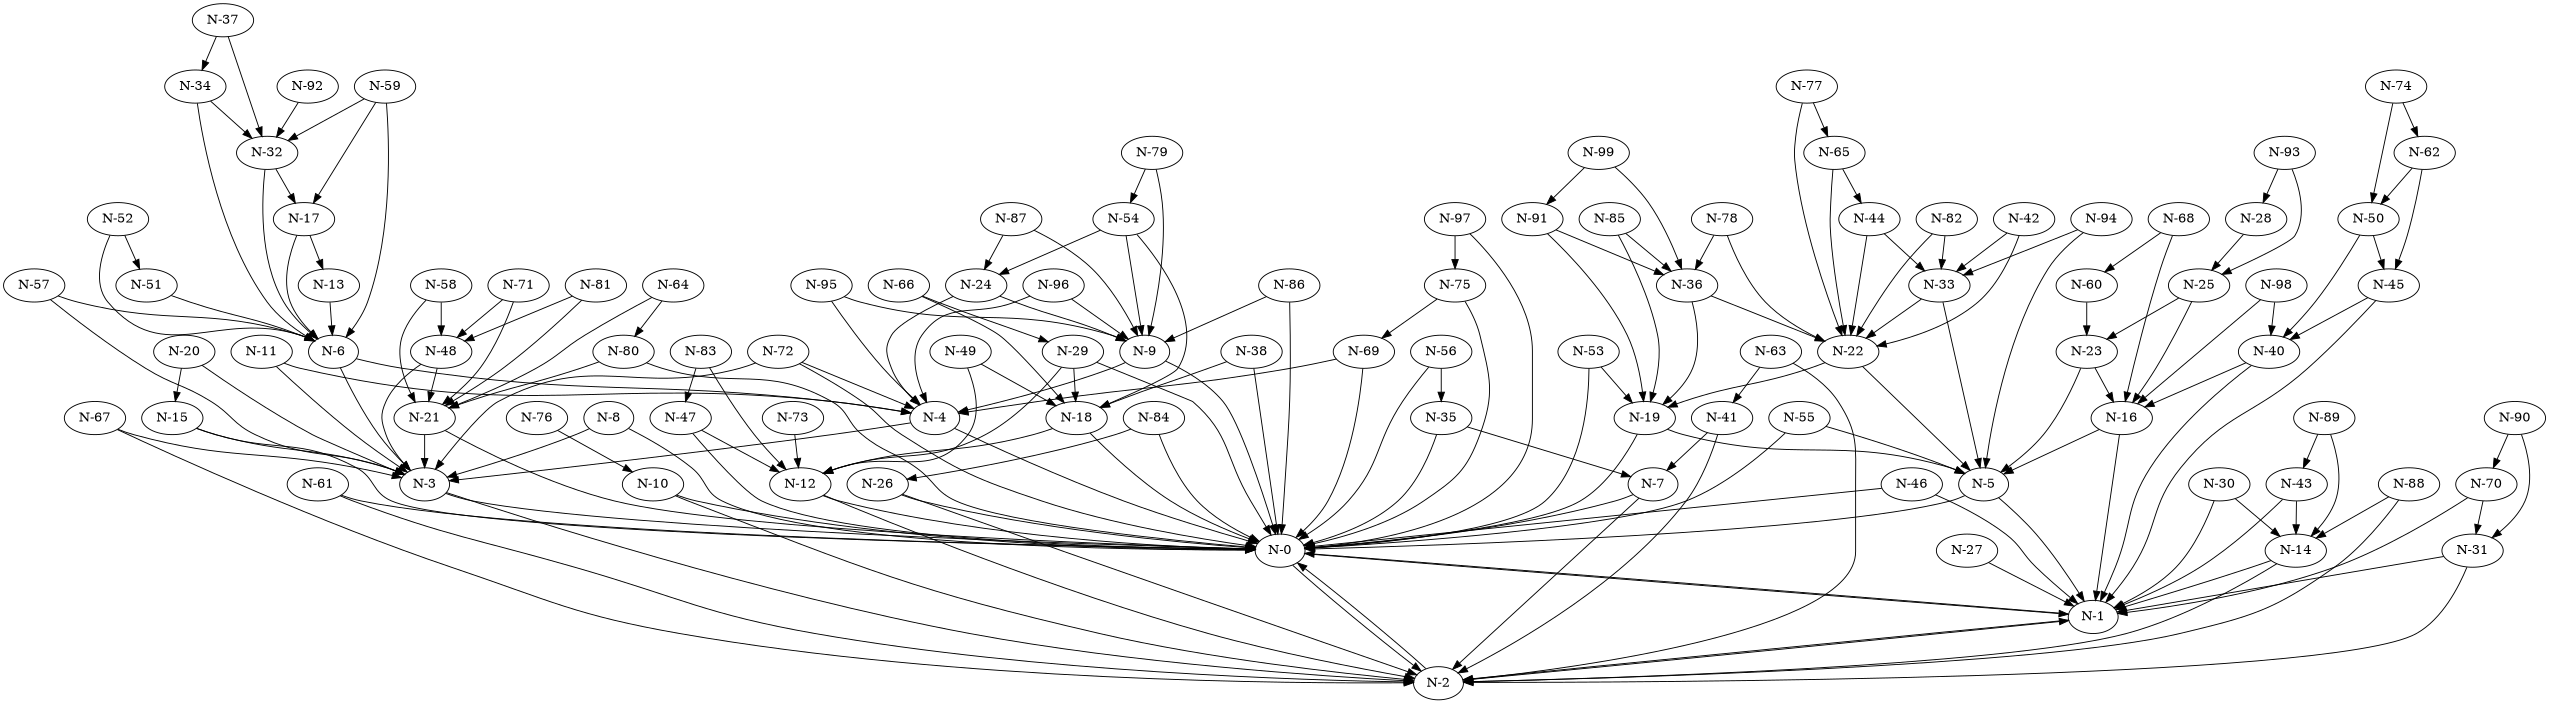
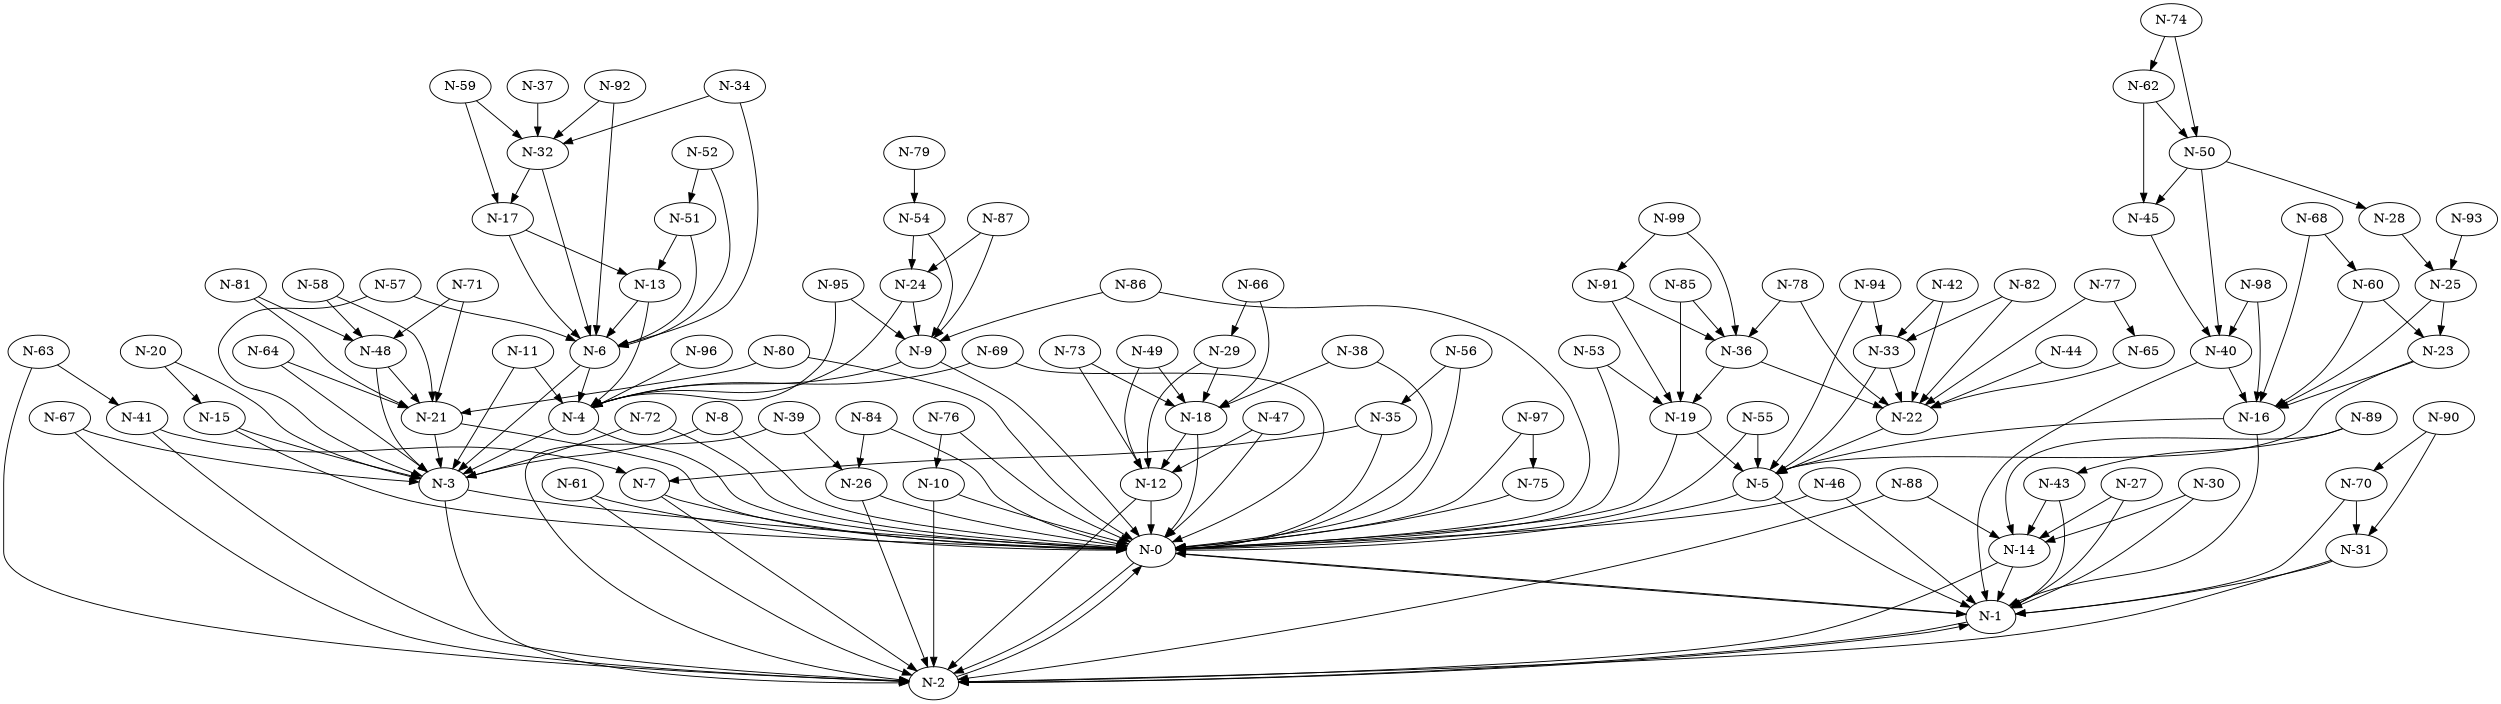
edge "N-37" -> "N-34": removed
edge "N-65" -> "N-44": removed
edge "N-93" -> "N-28": now "N-50" -> "N-28"
edge "N-59" -> "N-6": now "N-92" -> "N-6"
edge "N-51" -> "N-13": added
edge "N-79" -> "N-9": removed
edge "N-44" -> "N-33": removed
edge "N-64" -> "N-80": now "N-64" -> "N-3"
edge "N-96" -> "N-9": removed
edge "N-75" -> "N-69": removed
edge "N-54" -> "N-18": now "N-73" -> "N-18"
node "N-83": removed
edge "N-60" -> "N-16": added
edge "N-22" -> "N-19": removed
edge "N-72" -> "N-4": now "N-13" -> "N-4"
edge "N-29" -> "N-0": now "N-76" -> "N-0"
node "N-39": added
edge "N-45" -> "N-1": removed
edge "N-27" -> "N-14": added
